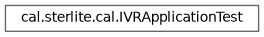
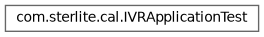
node "cal.sterlite.cal.IVRApplicationTest": label "cal.sterlite.cal.IVRApplicationTest" -> "com.sterlite.cal.IVRApplicationTest"
